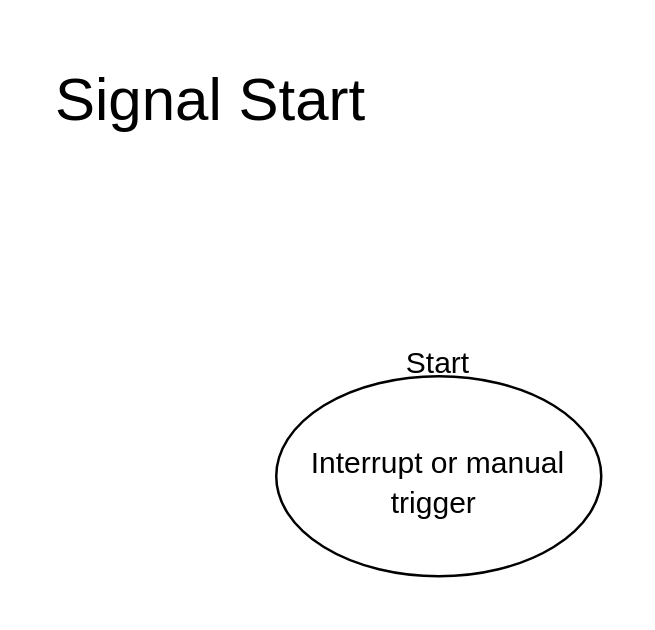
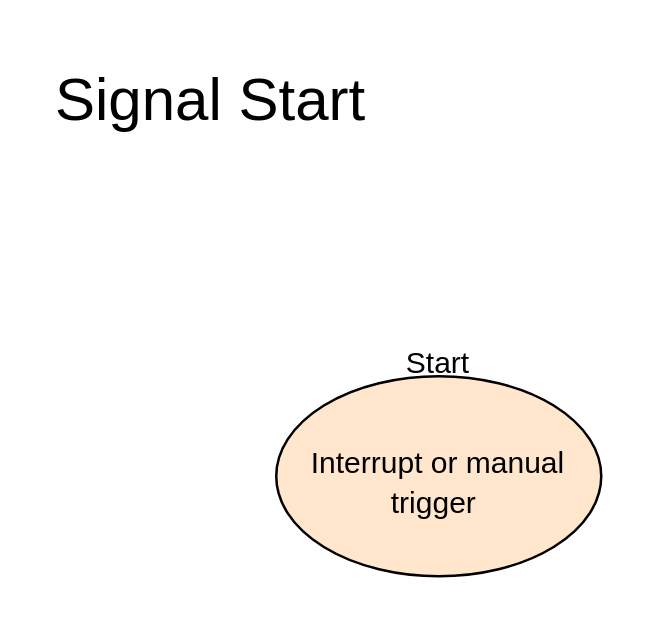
node "Interrupt or manual trigger": fillcolor #ffffff -> #ffe6cc
